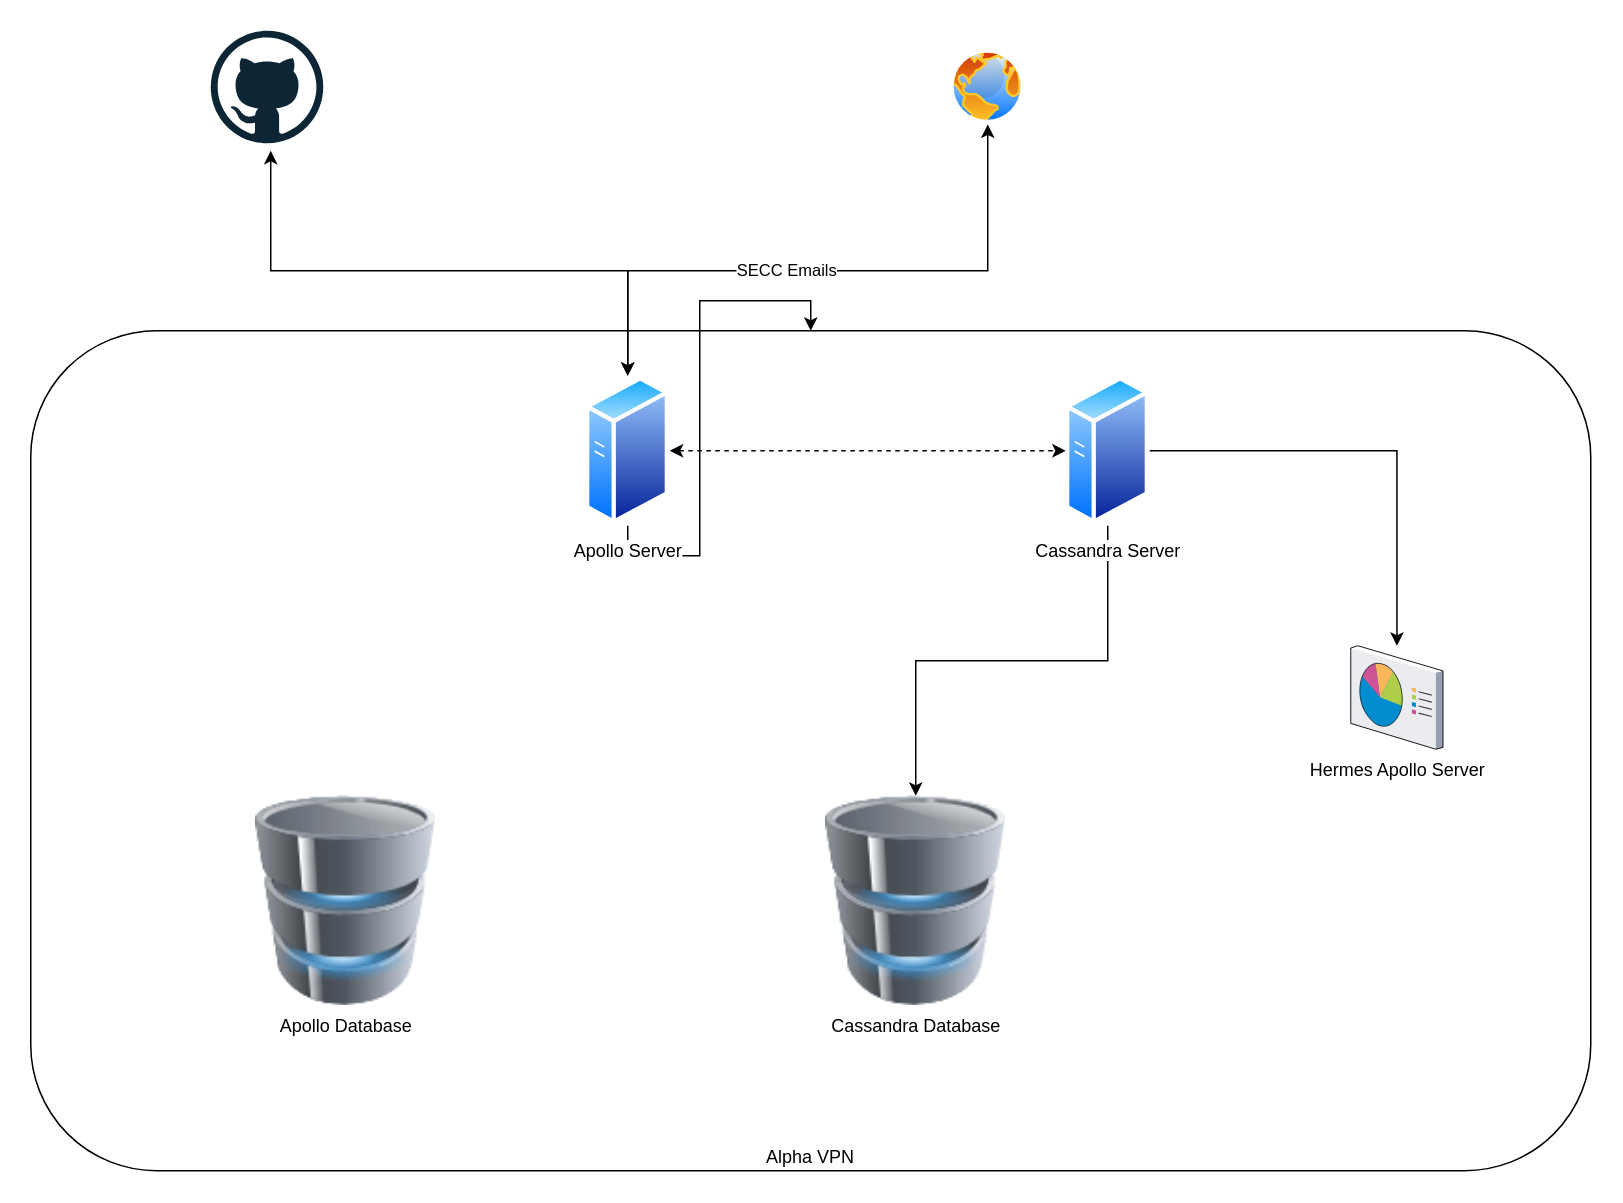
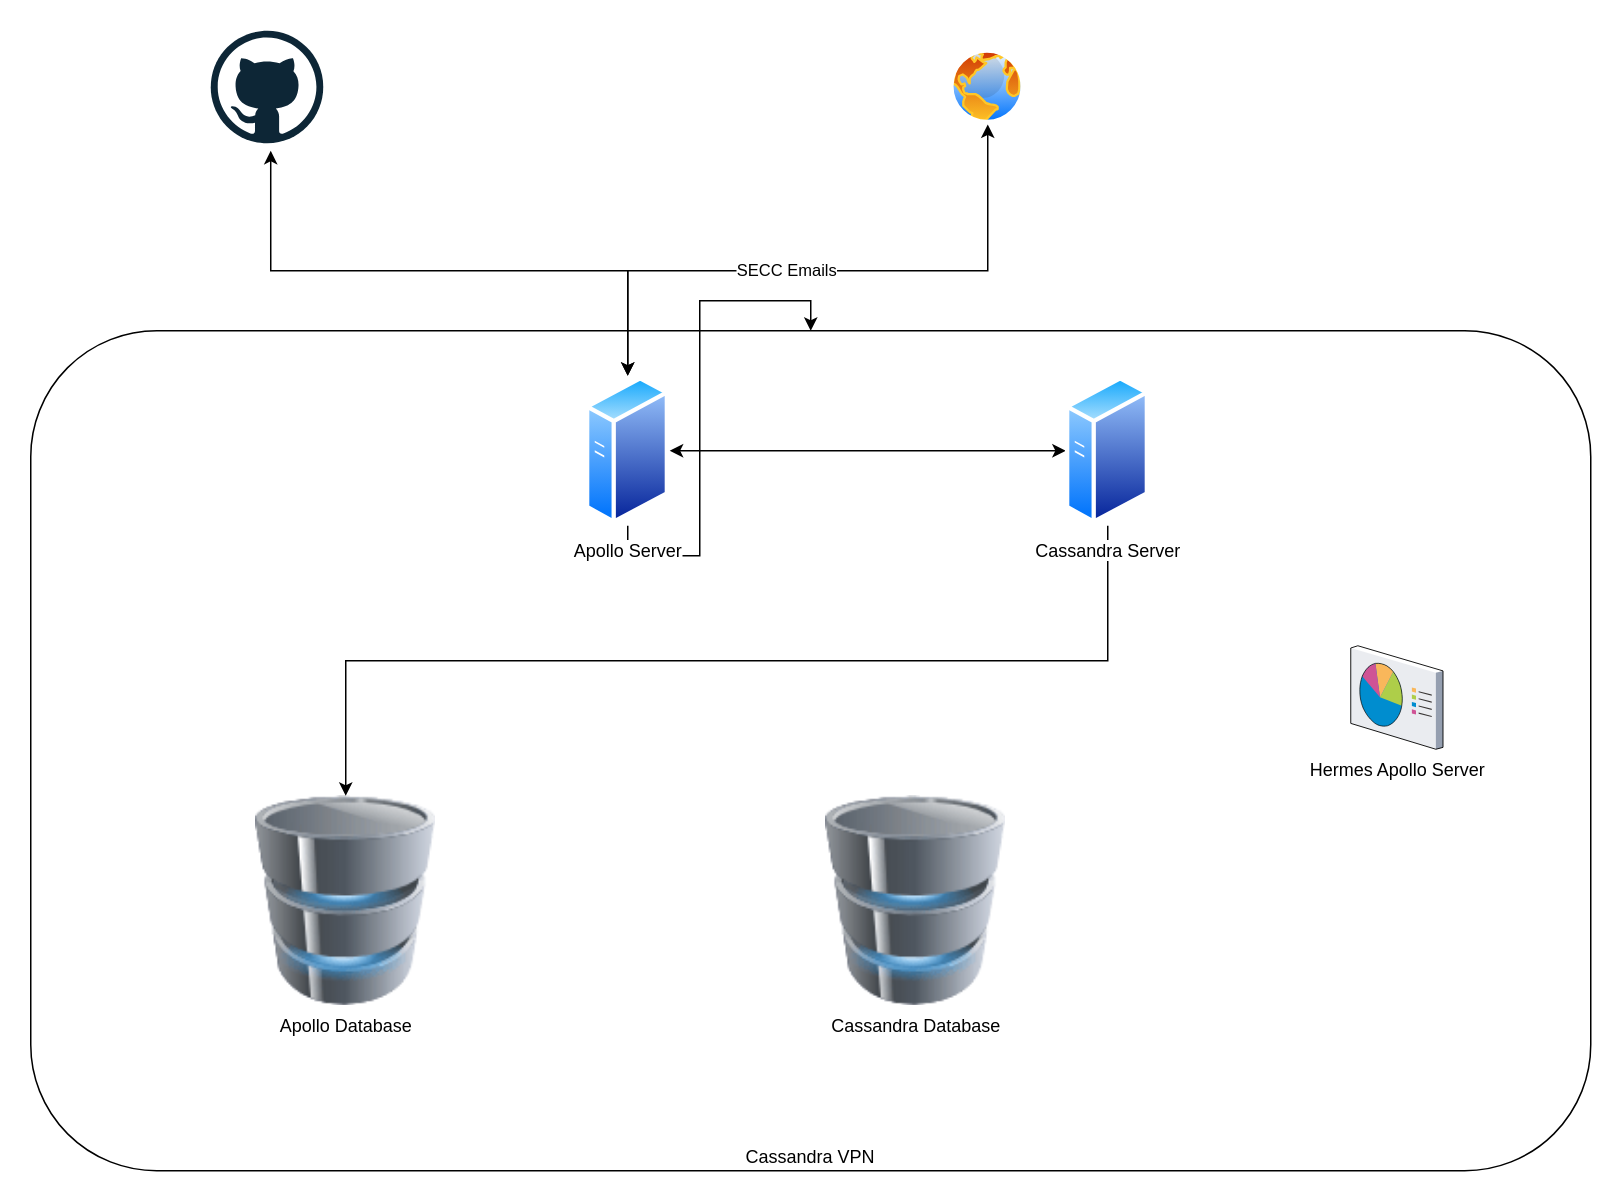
edge "Apollo Server" -- "Cassandra Server": style dashed -> solid
edge "Cassandra Server" -> "Hermes Apollo Server": removed
edge "Cassandra Server" -> "Cassandra Database": now "Cassandra Server" -> "Apollo Database"
node "Alpha VPN": label "Alpha VPN" -> "Cassandra VPN"
